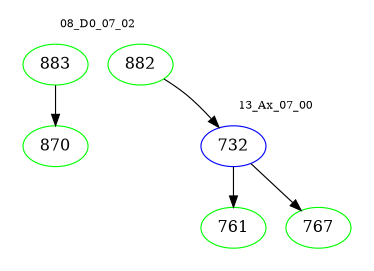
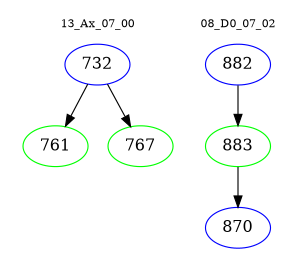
node "882": color green -> blue
edge "882" -> "732": now "882" -> "883"
node "870": color green -> blue
